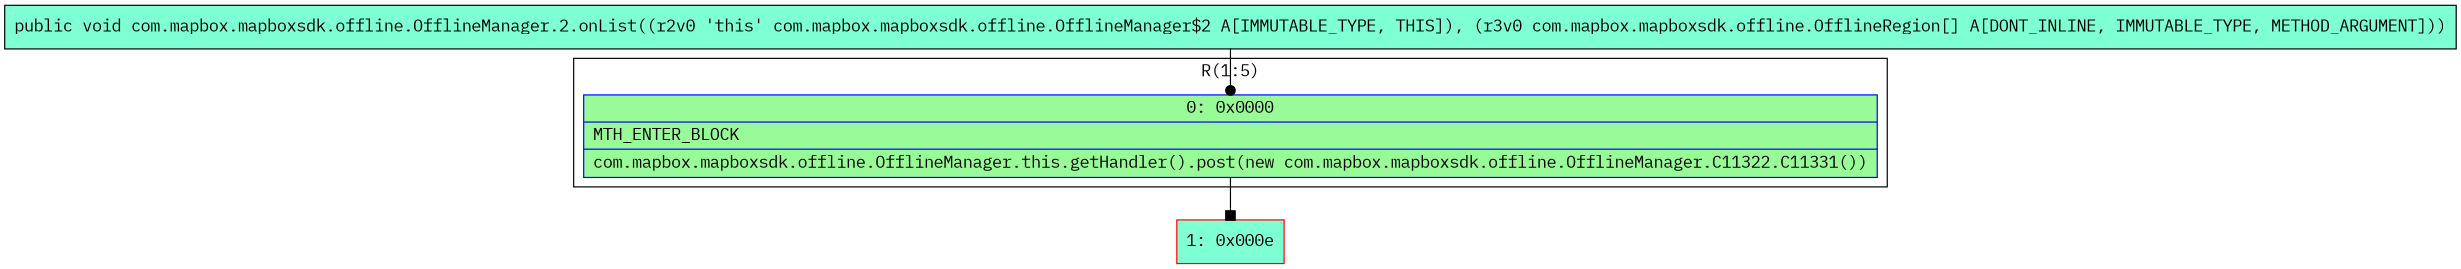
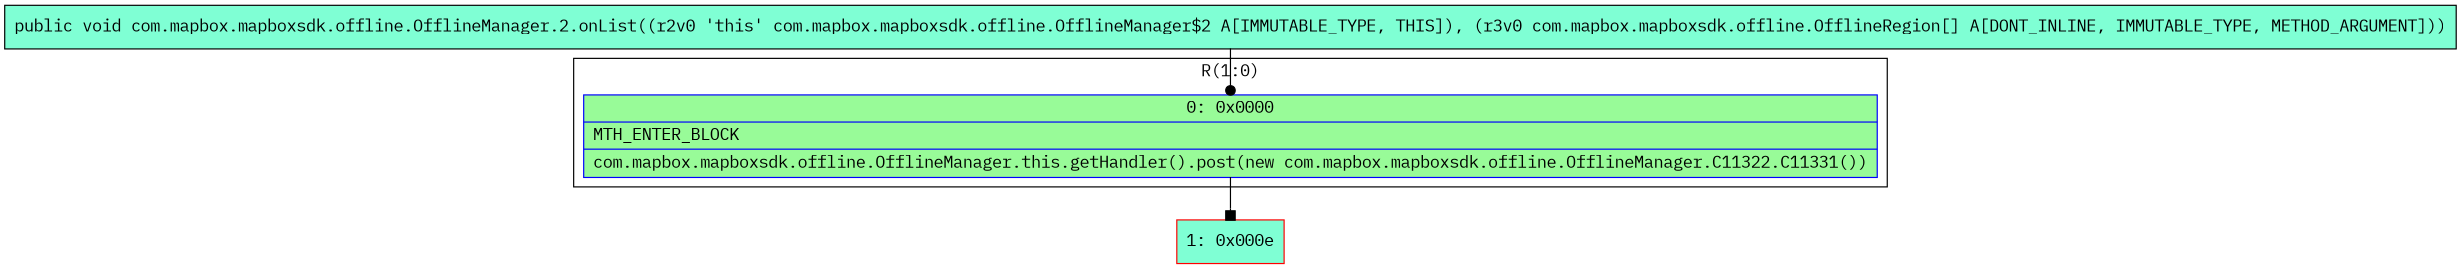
cluster "R(1:5)": label "R(1:5)" -> "R(1:0)"
